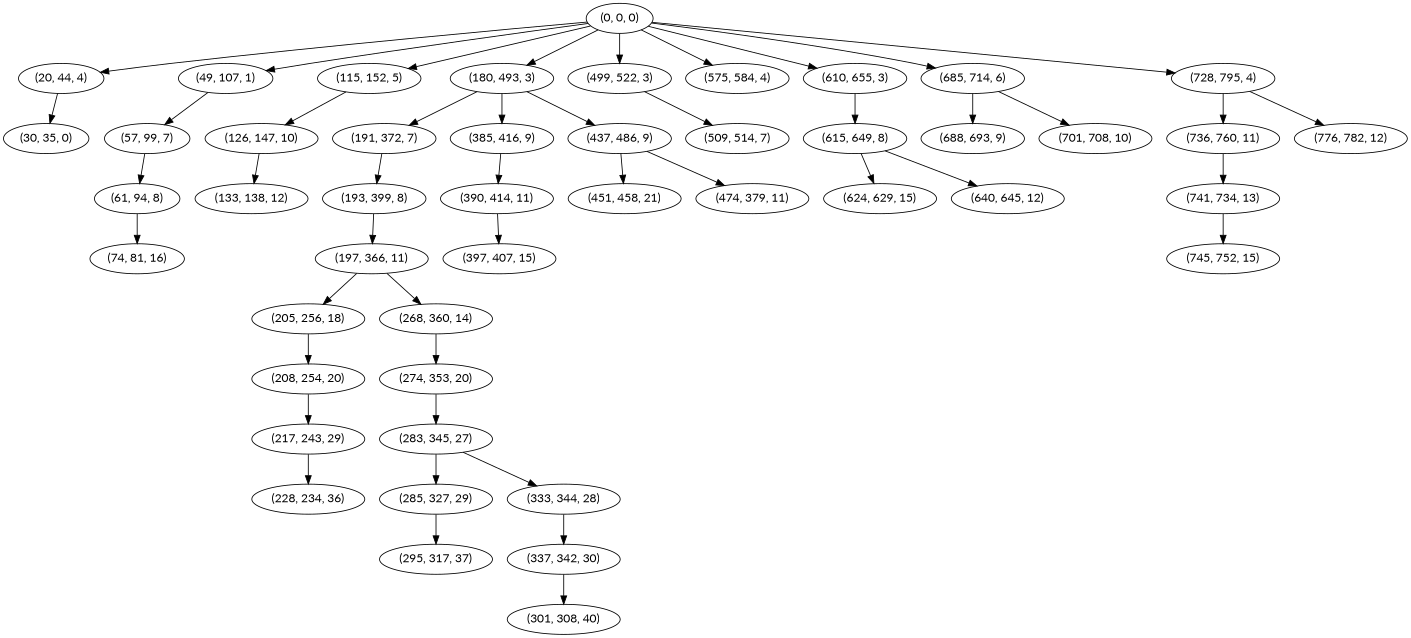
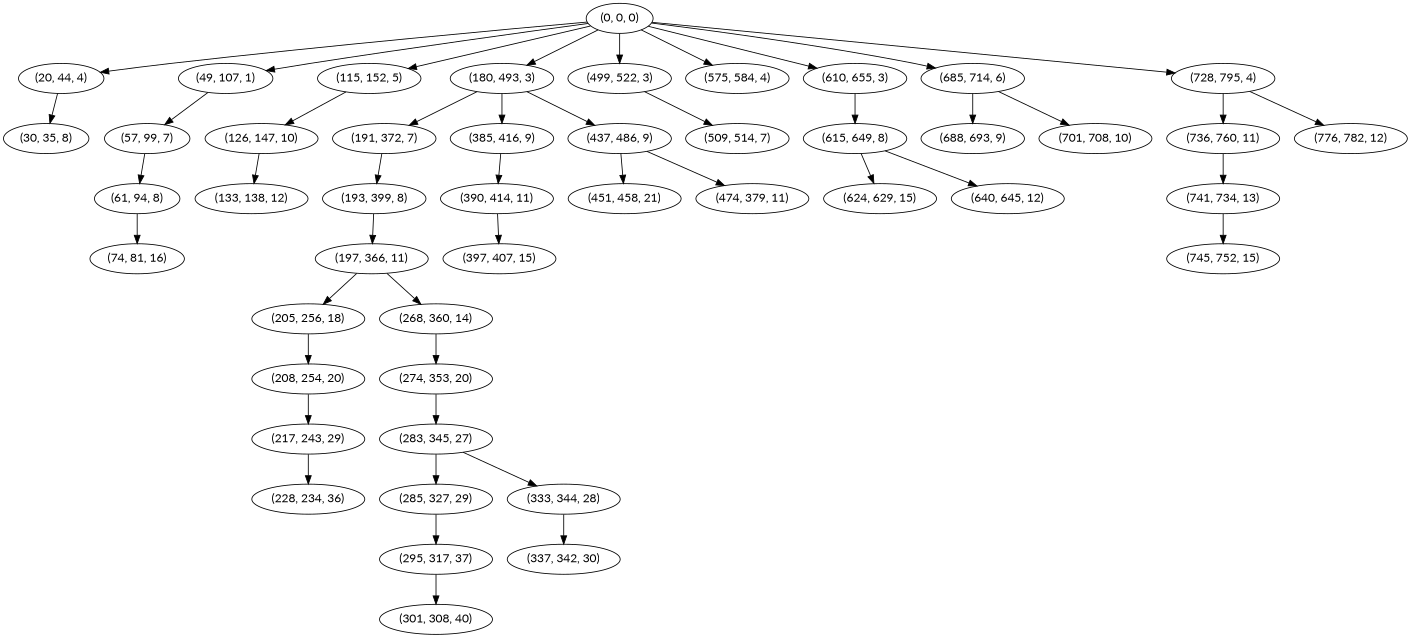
node "(30, 35, 0)": label "(30, 35, 0)" -> "(30, 35, 8)"
edge "(337, 342, 30)" -> "(301, 308, 40)": now "(295, 317, 37)" -> "(301, 308, 40)"
